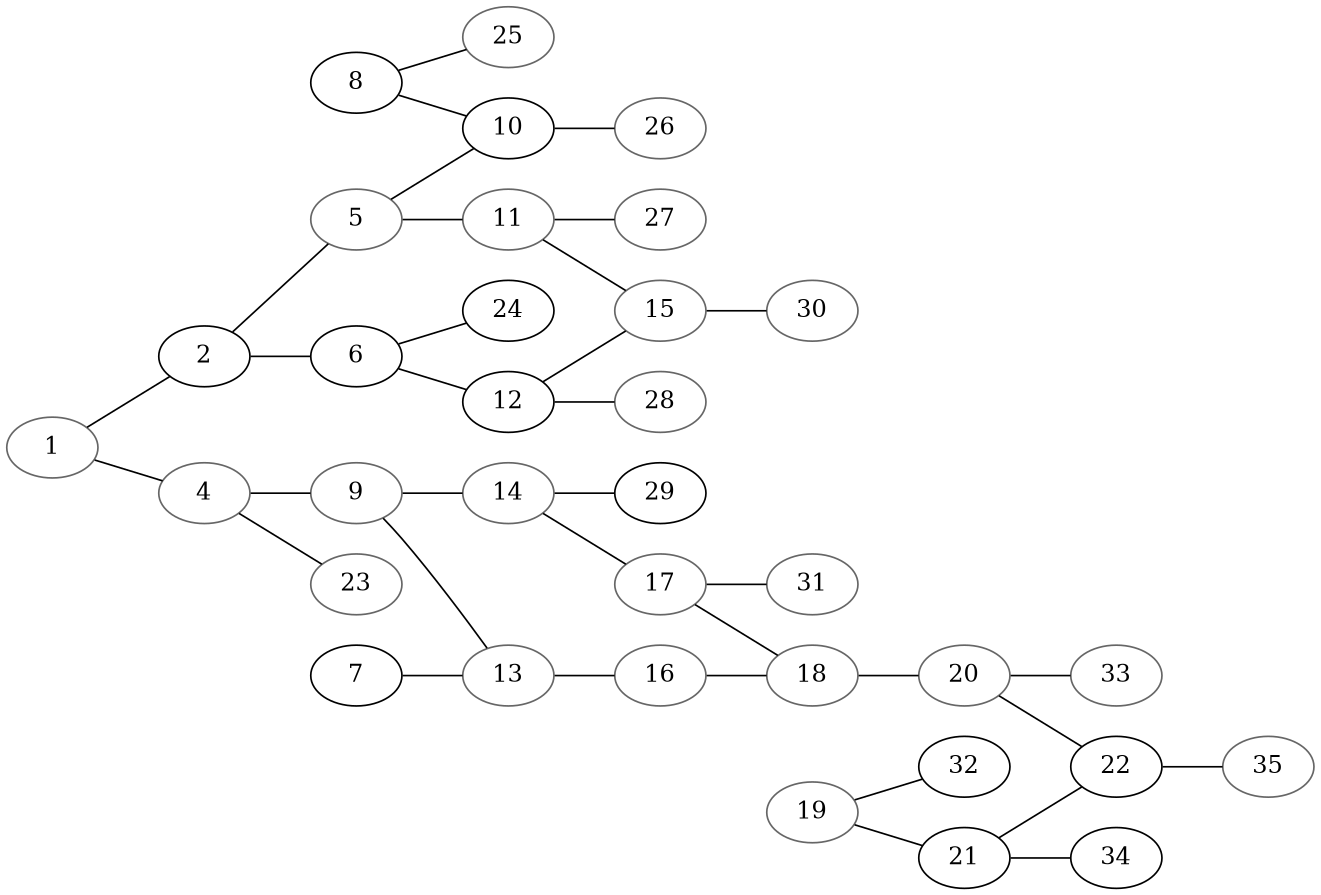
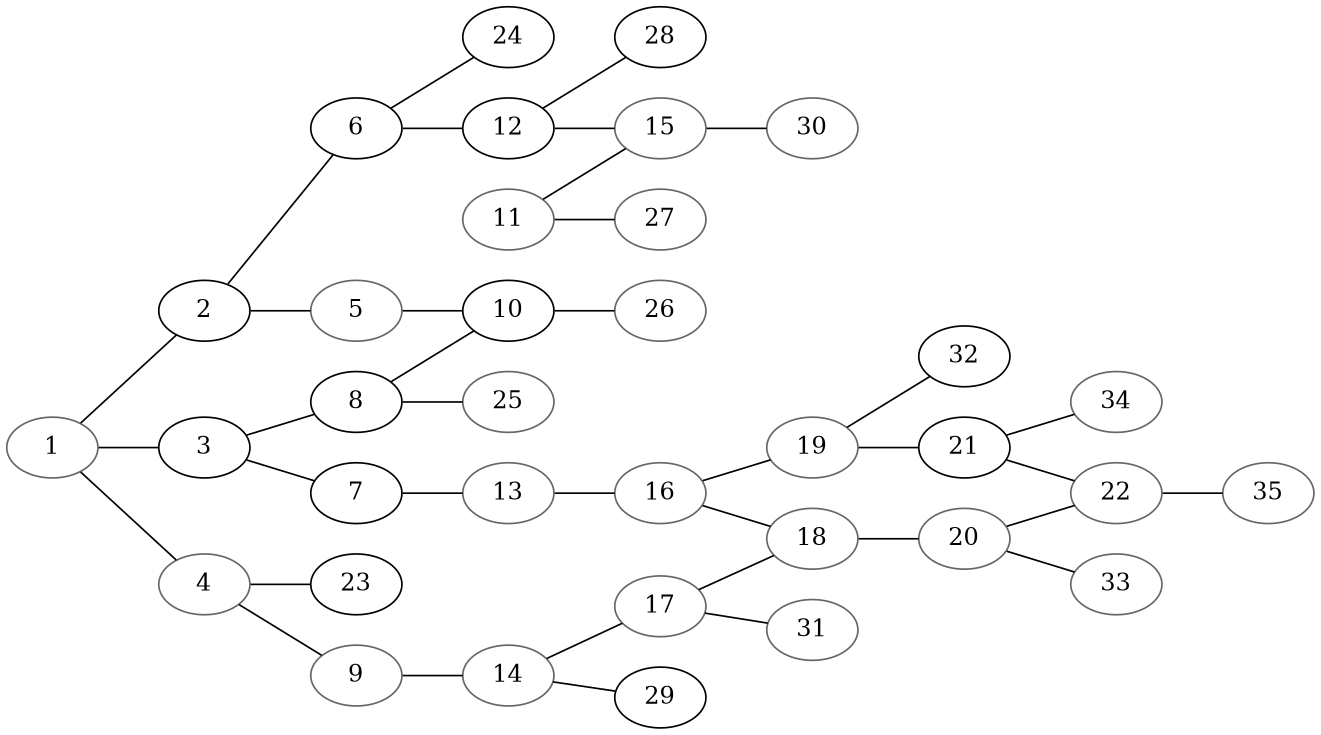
edge "5" -- "11": removed
node "28": color gray40 -> black
node "3": added
edge "19" -- "16": added
edge "9" -- "13": removed
node "23": color gray40 -> black
node "22": color black -> gray40
node "34": color black -> gray40
